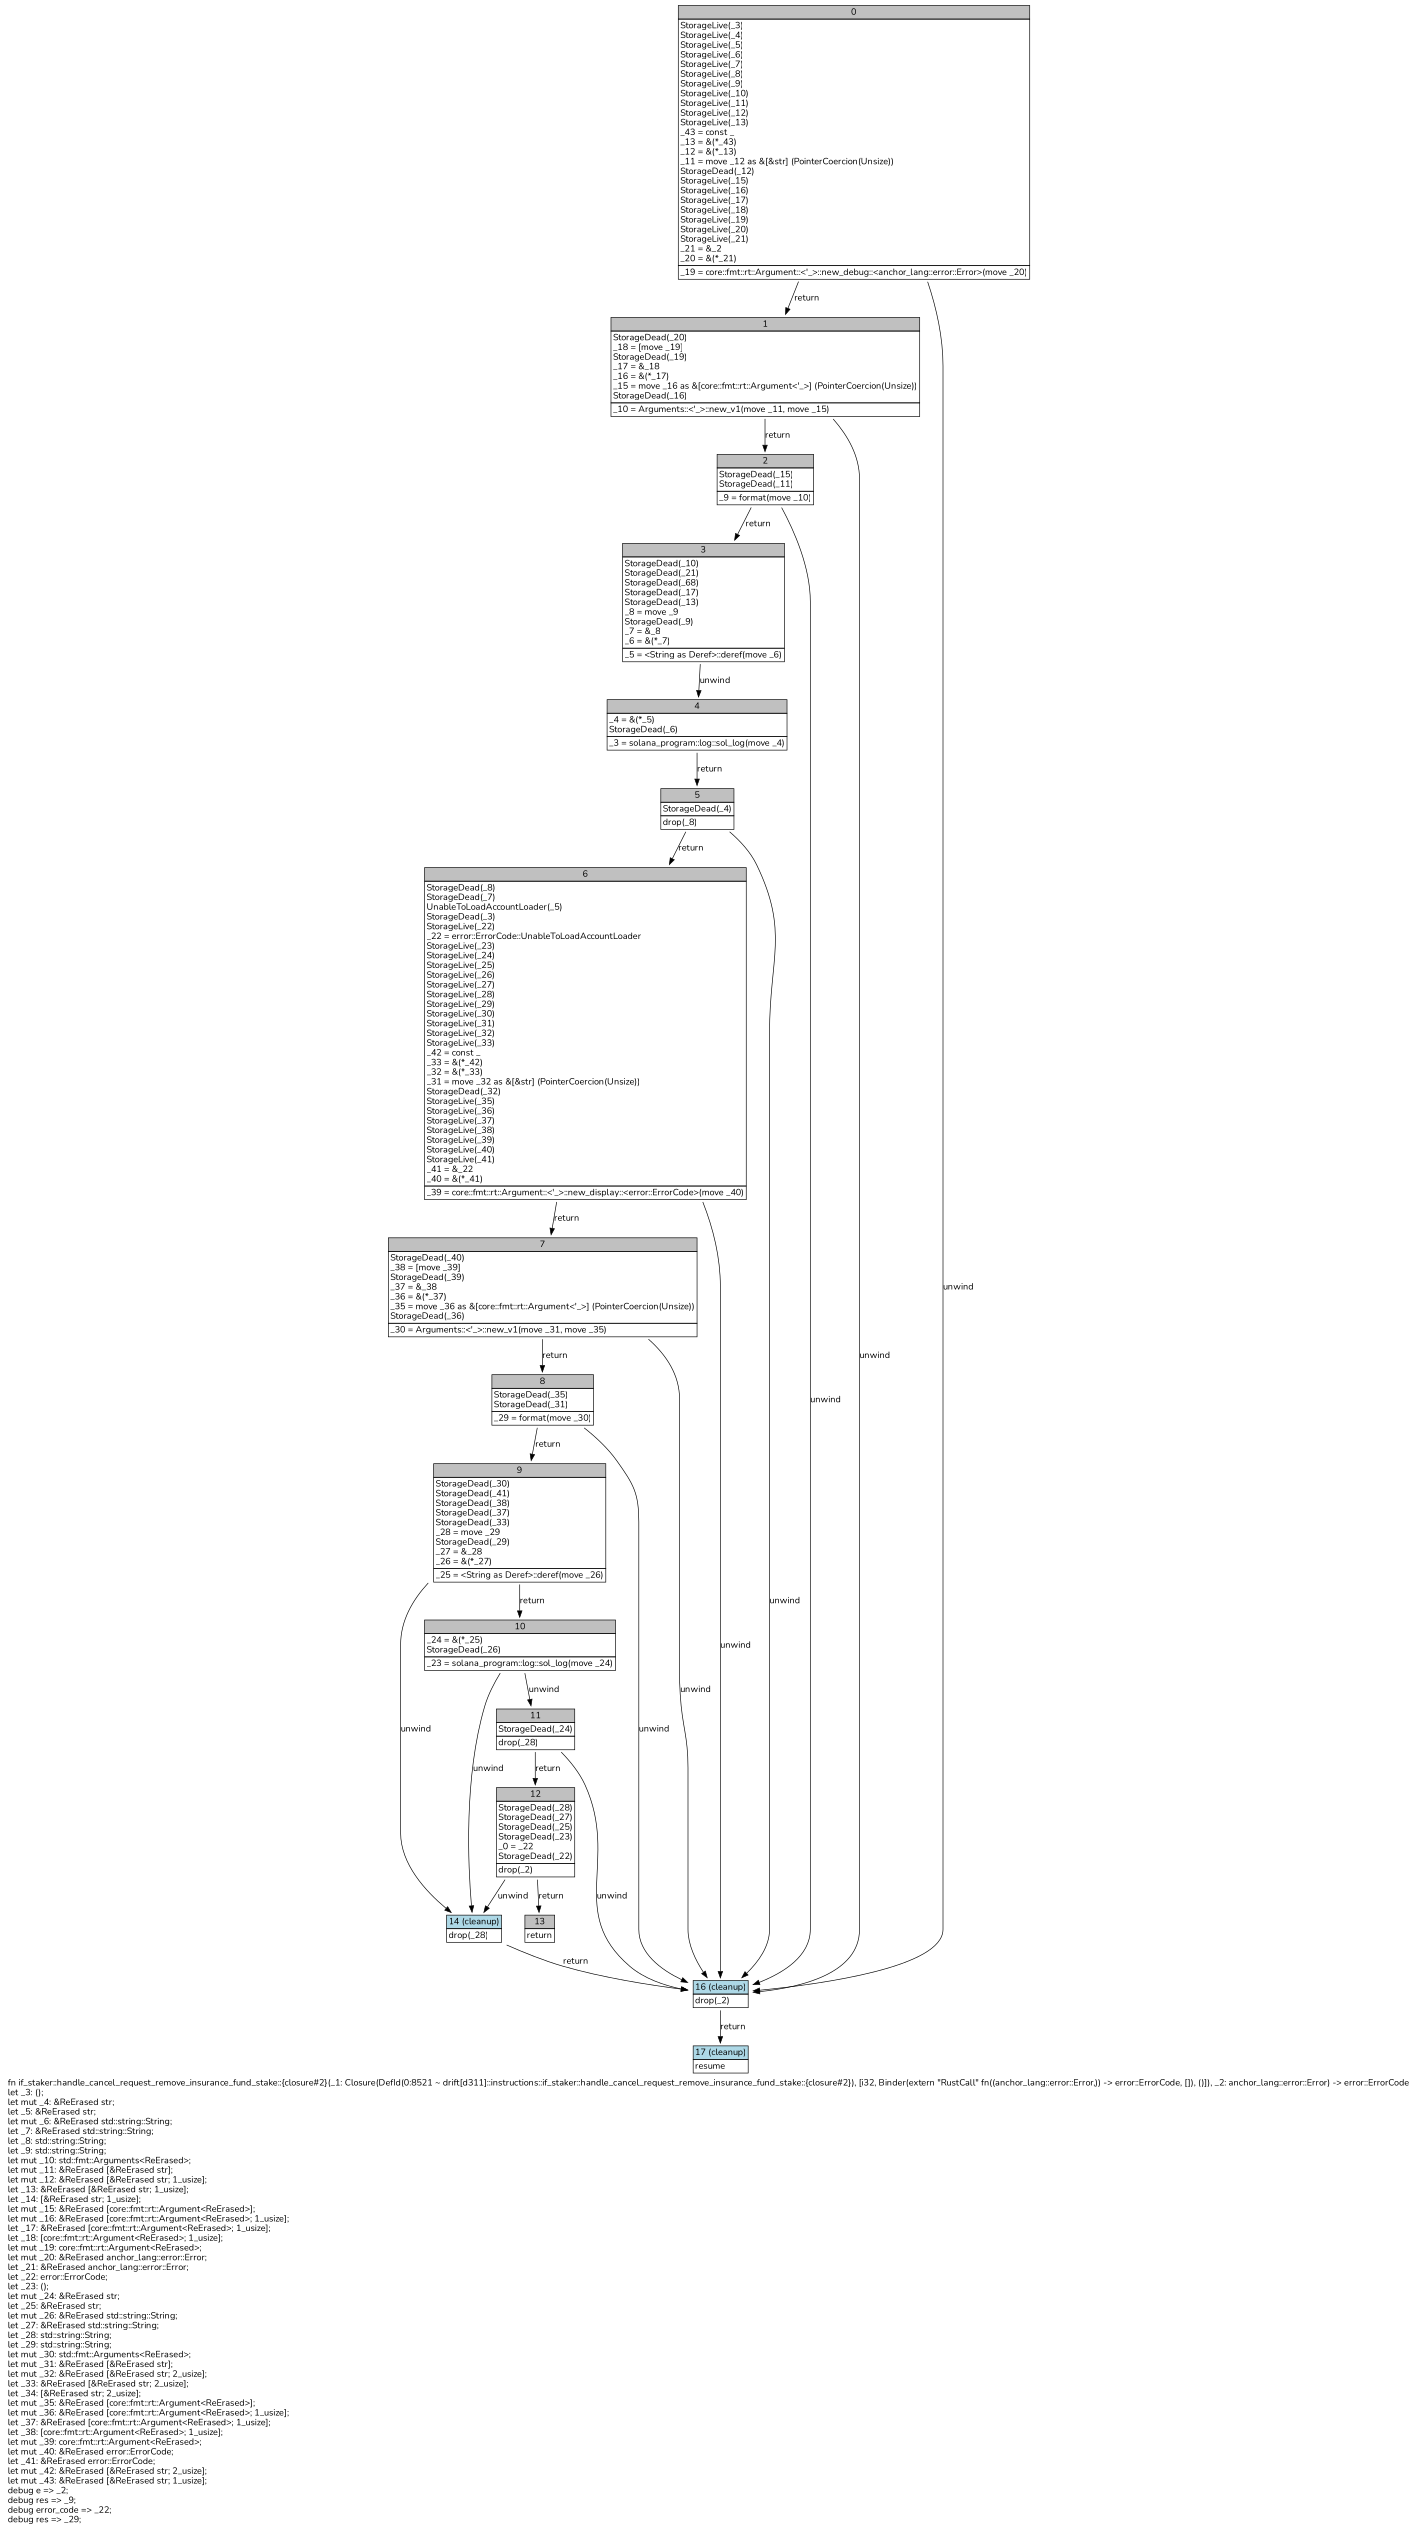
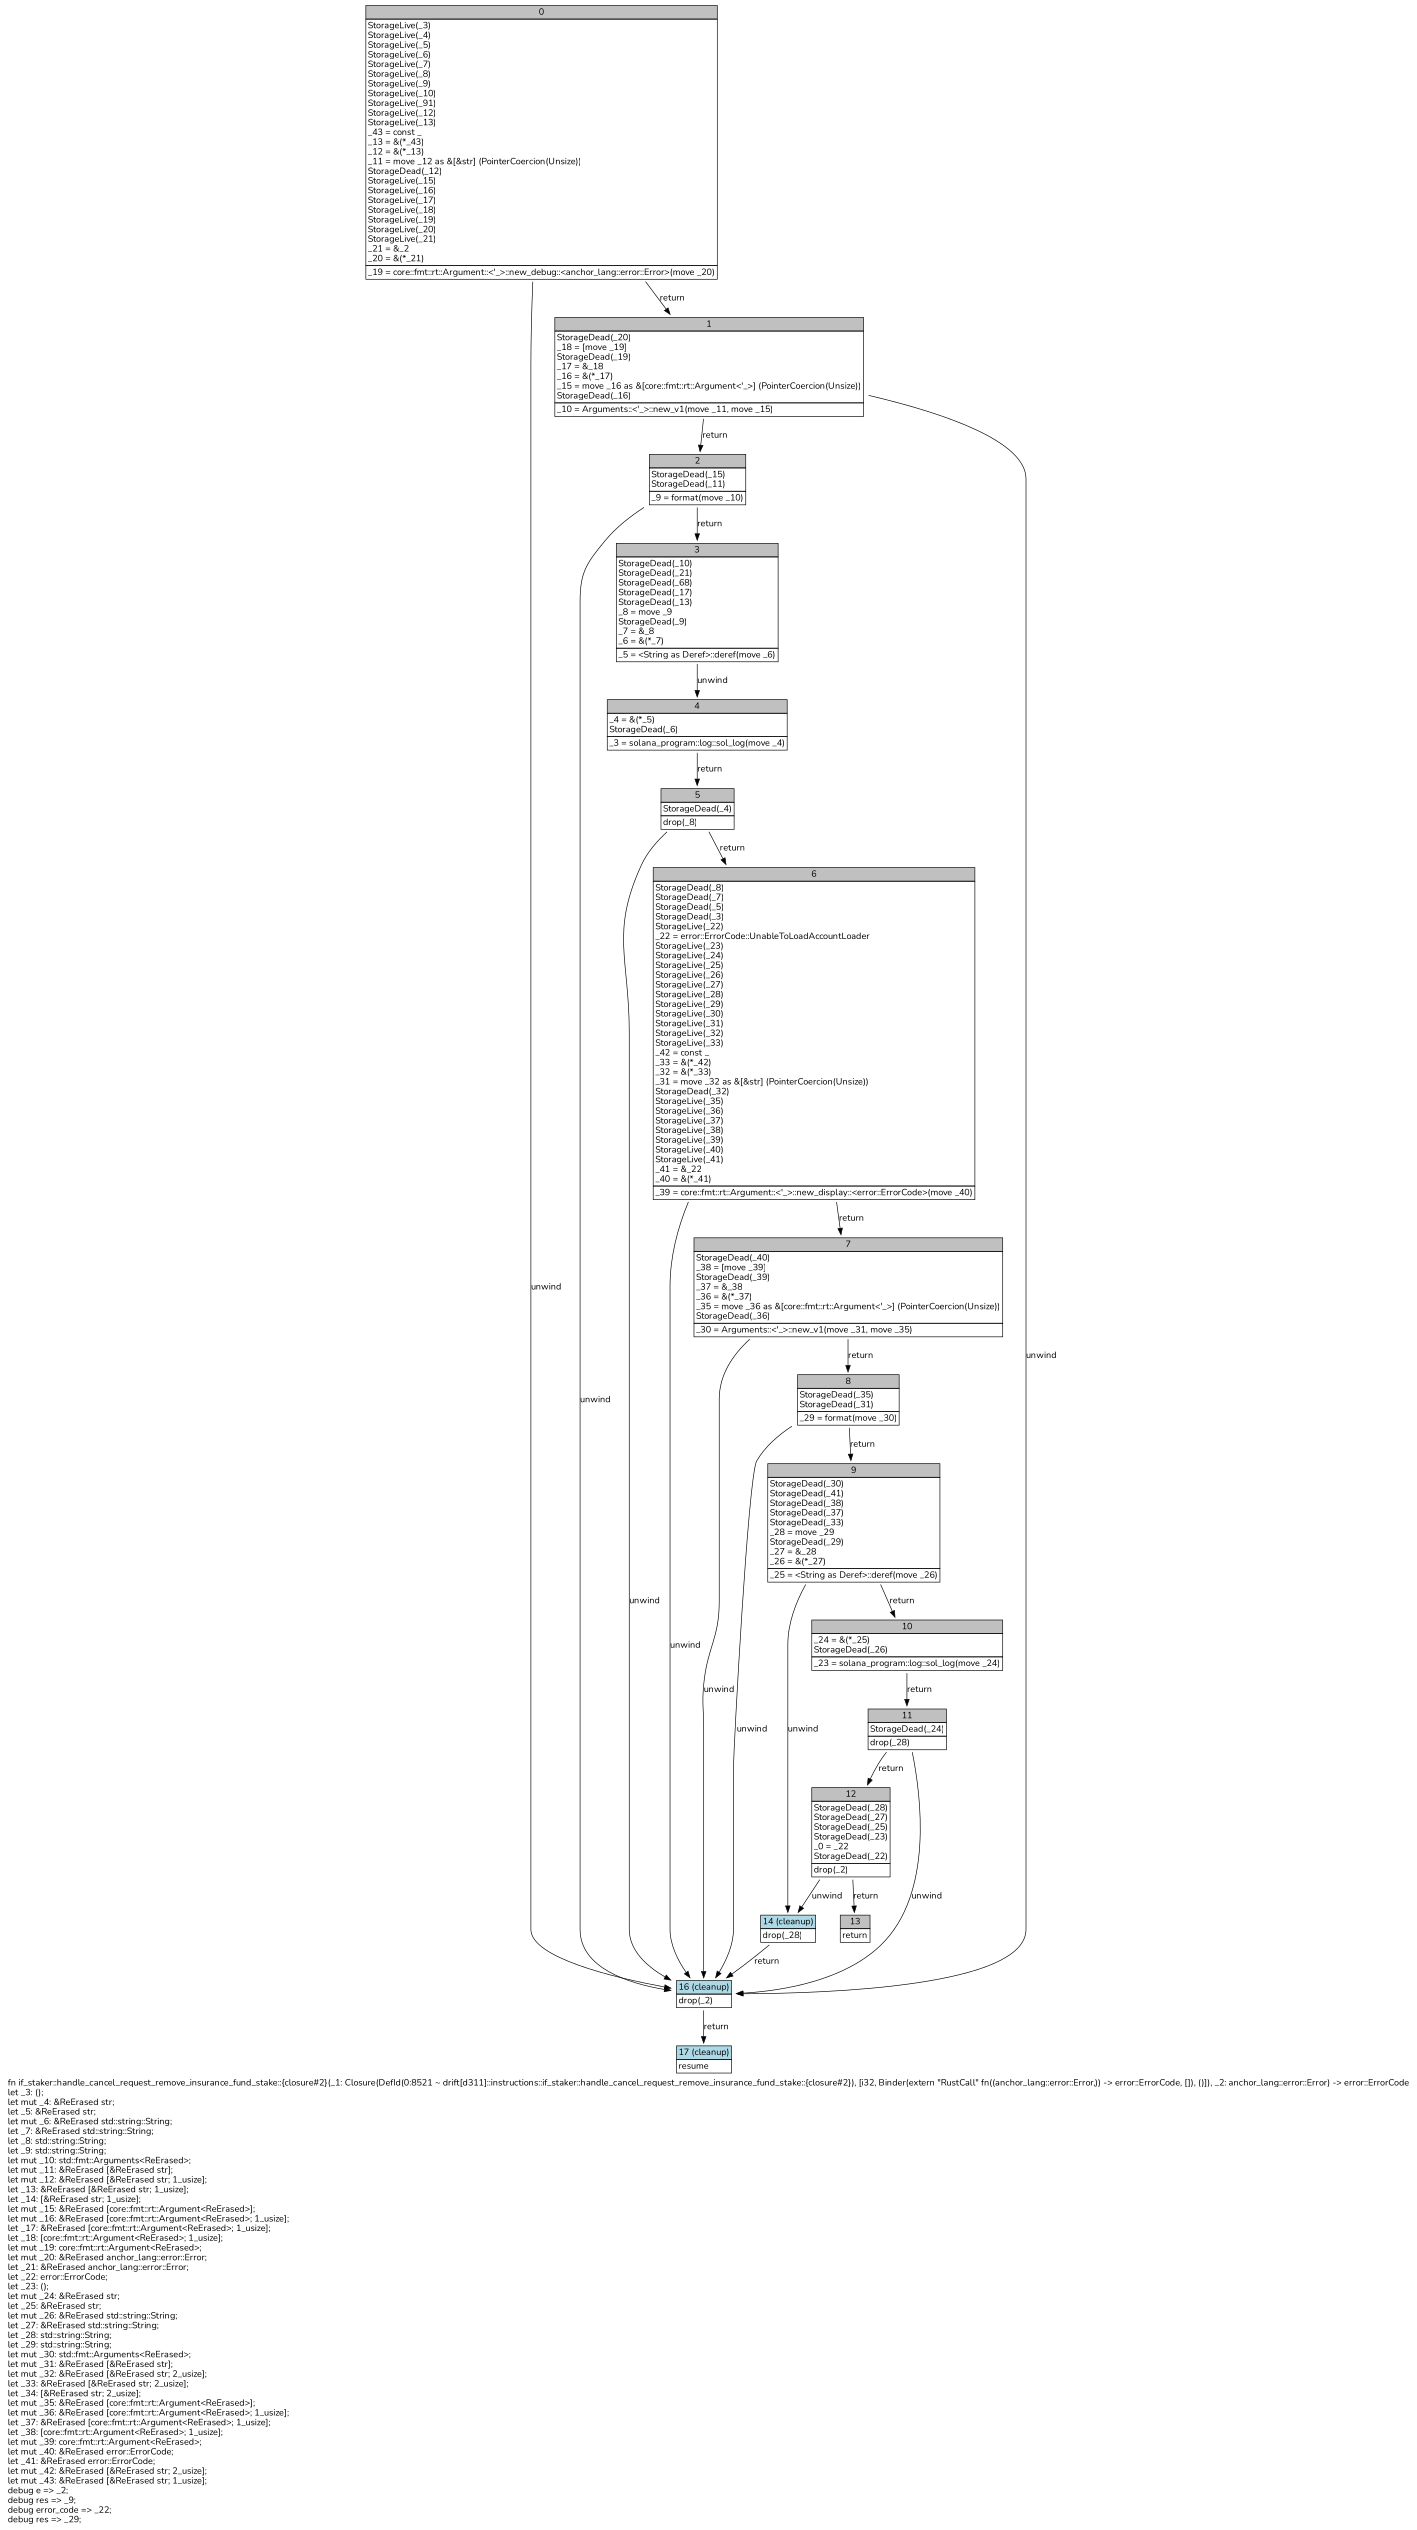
node "0": text "StorageLive(_11)" -> "StorageLive(_91)"
node "6": text "UnableToLoadAccountLoader(_5)" -> "StorageDead(_5)"
edge "10" -> "11": label "unwind" -> "return"
edge "10" -> "14 (cleanup)": removed, label "unwind"
